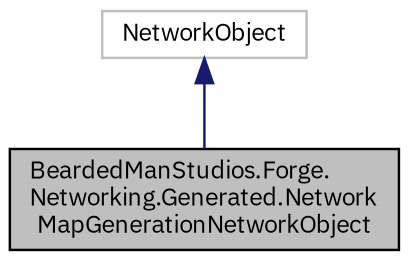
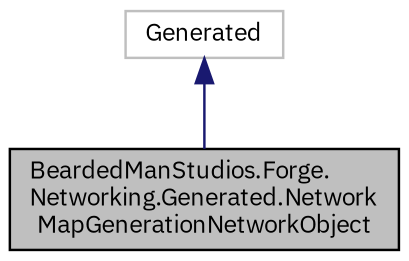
node "NetworkObject": label "NetworkObject" -> "Generated"
